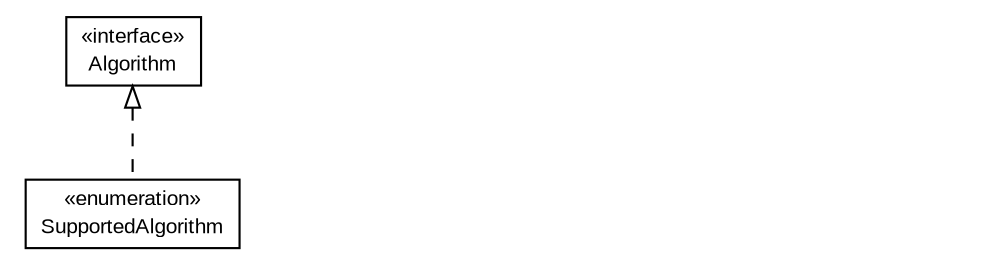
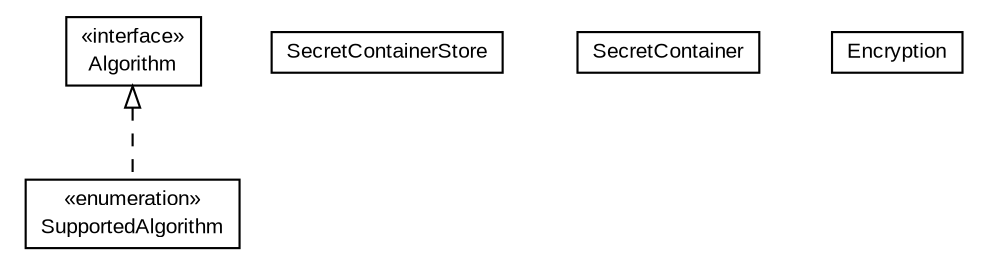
node "SecretContainerStore": added
node "SecretContainer": added
node "Encryption": added
